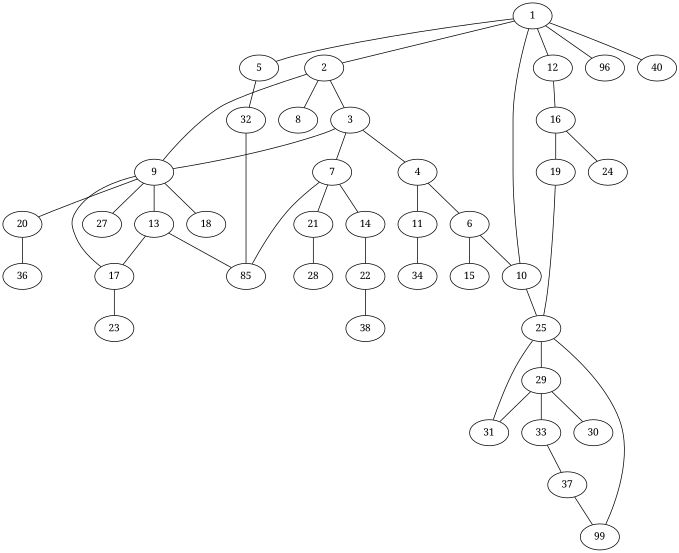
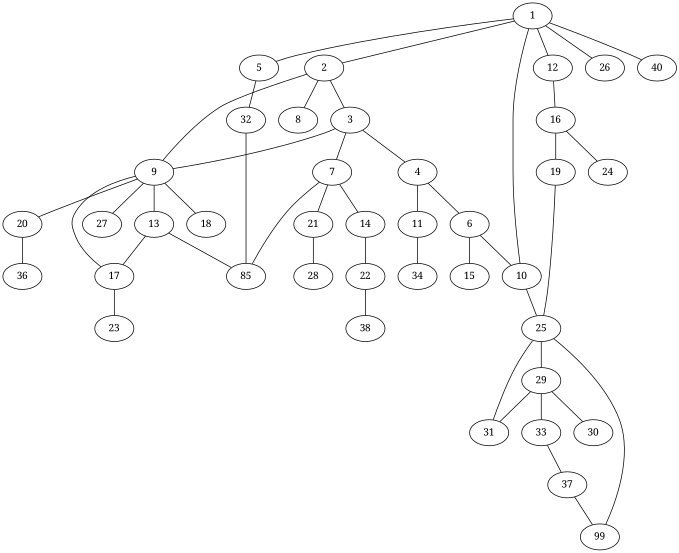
node "96": label "96" -> "26"
